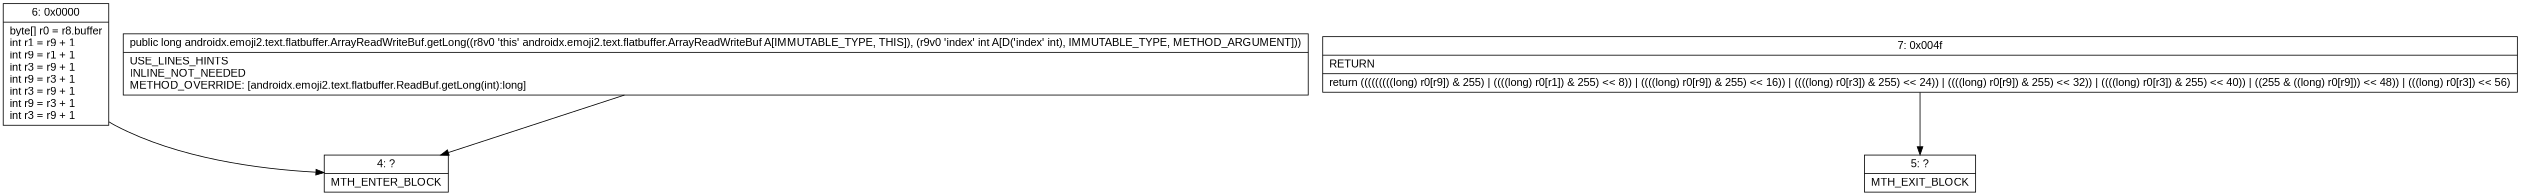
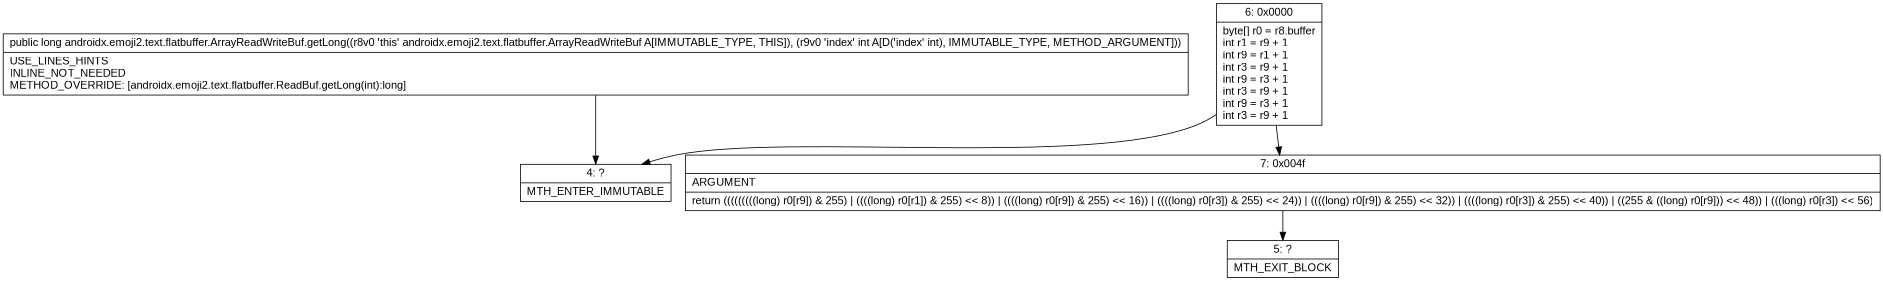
node "7: 0x004f": text "RETURN" -> "ARGUMENT"
edge "6: 0x0000" -> "7: 0x004f": added
node "4: ?": text "MTH_ENTER_BLOCK" -> "MTH_ENTER_IMMUTABLE"
